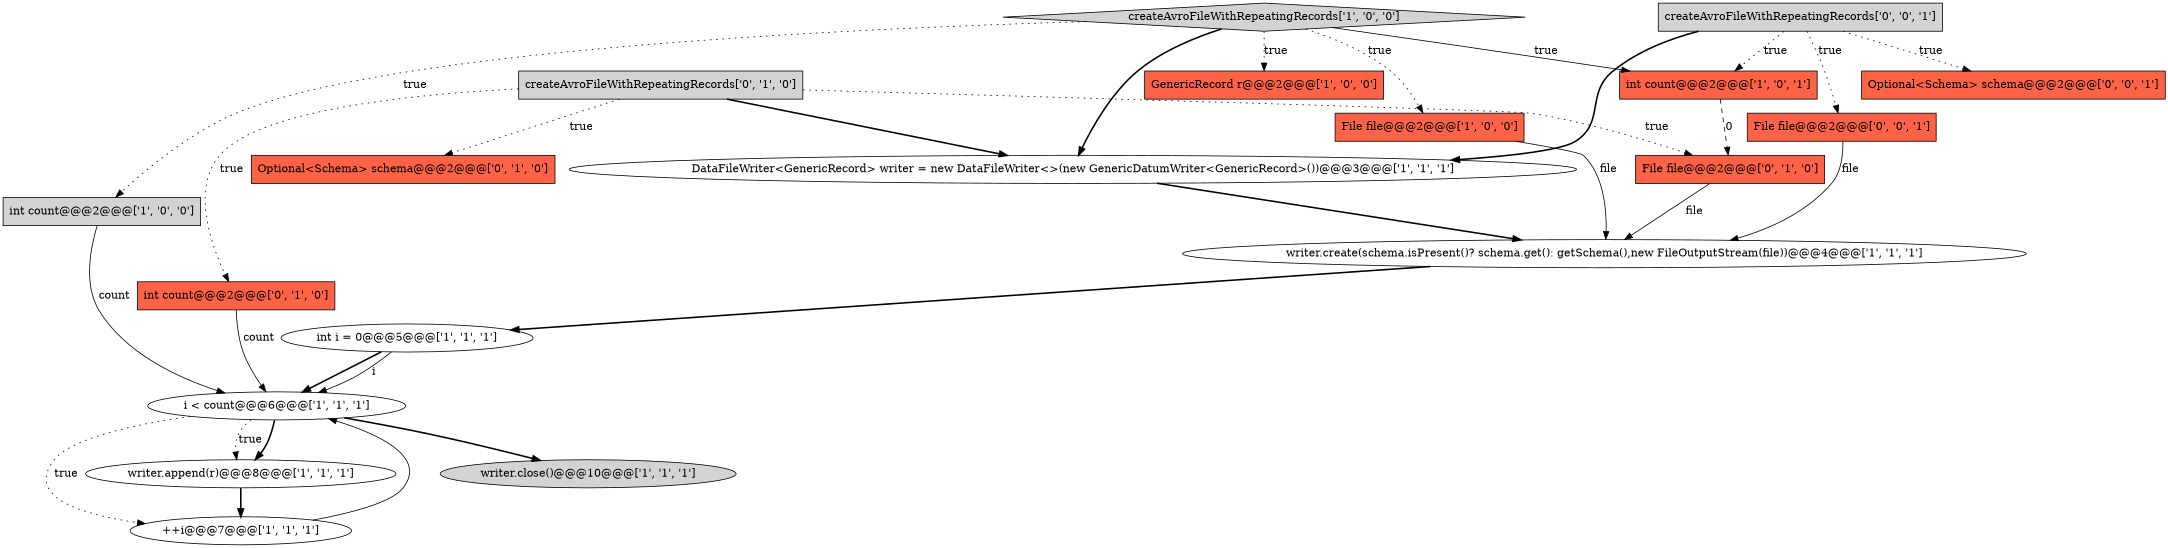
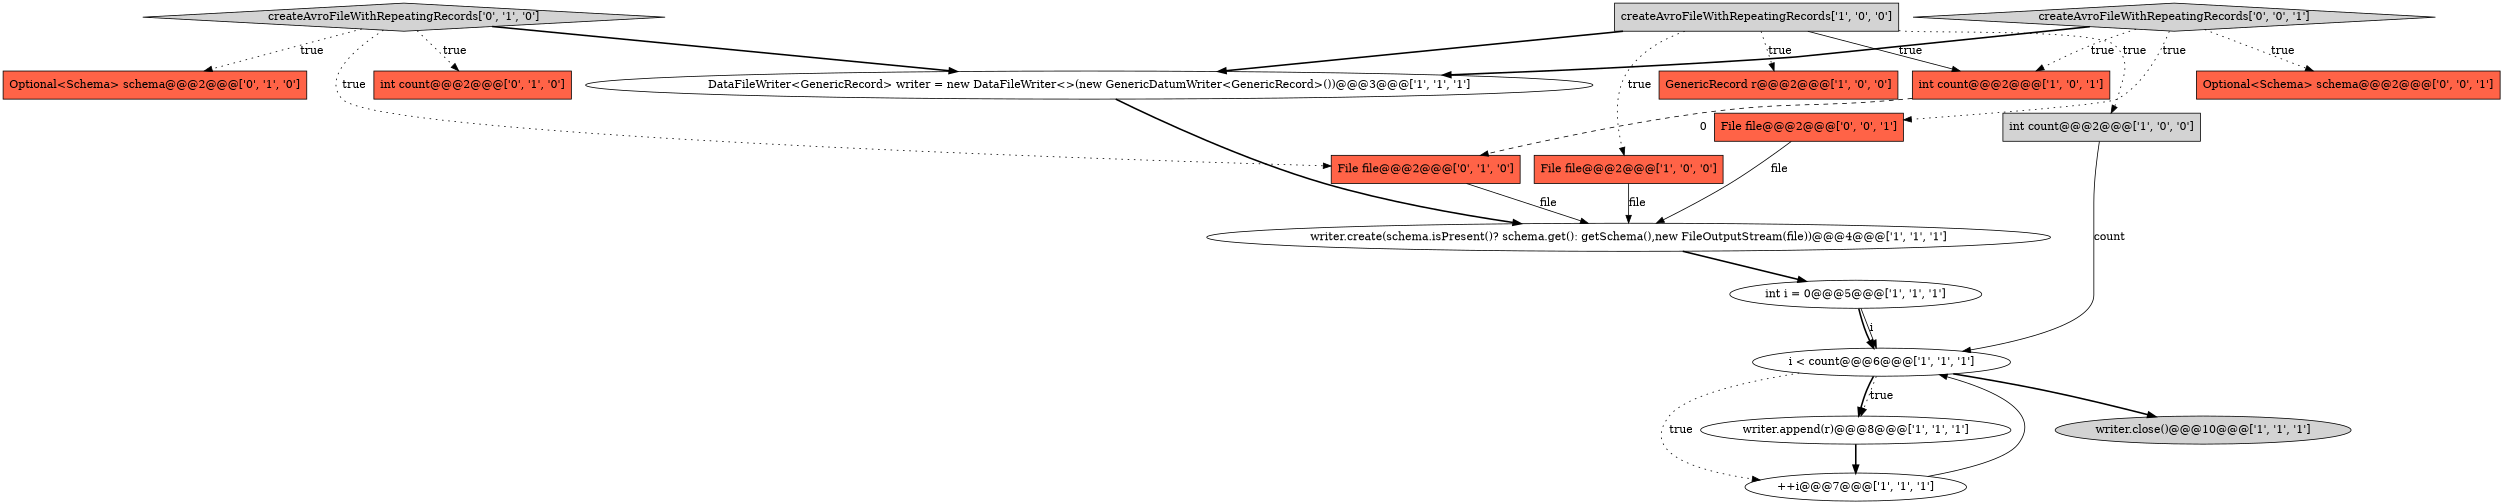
node "createAvroFileWithRepeatingRecords['1', '0', '0']": shape diamond -> box
node "createAvroFileWithRepeatingRecords['0', '0', '1']": shape box -> diamond
node "createAvroFileWithRepeatingRecords['0', '1', '0']": shape box -> diamond
edge "int count@@@2@@@['0', '1', '0']" -> "i < count@@@6@@@['1', '1', '1']": removed, label "count"
